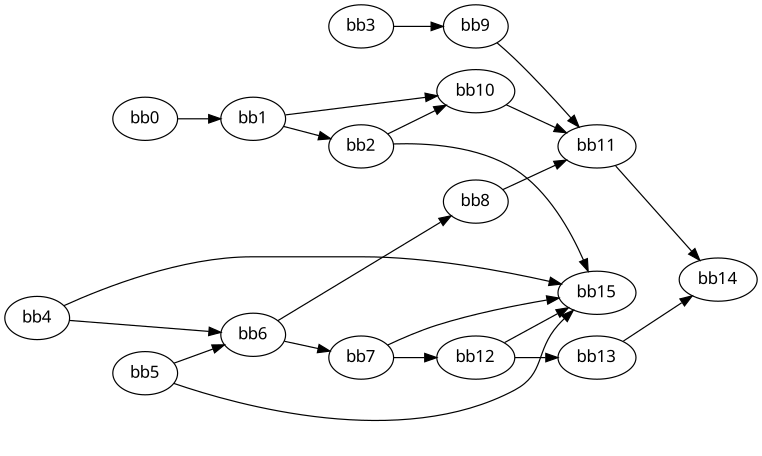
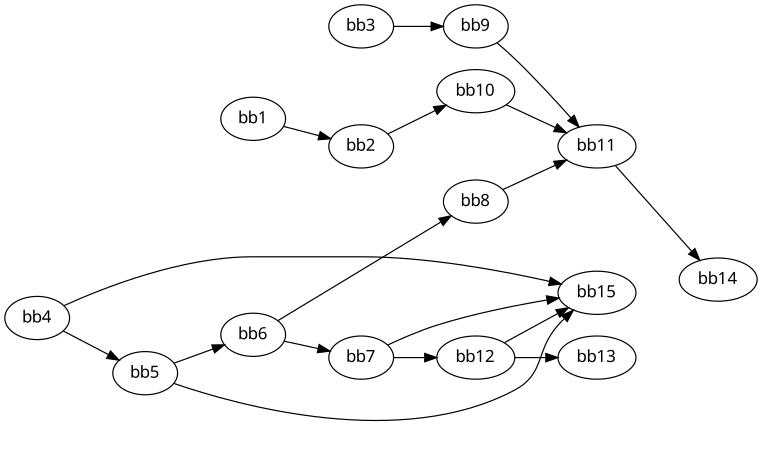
edge "bb1" -> "bb10": removed
node "bb0": removed
edge "bb2" -> "bb15": removed
edge "bb13" -> "bb14": removed
edge "bb4" -> "bb6": now "bb4" -> "bb5"
